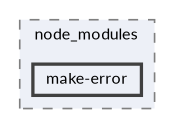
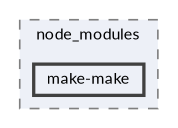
node "make-error": label "make-error" -> "make-make"
